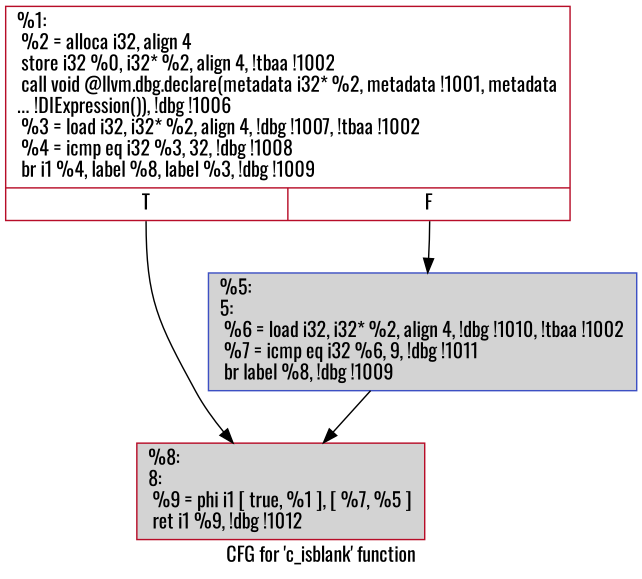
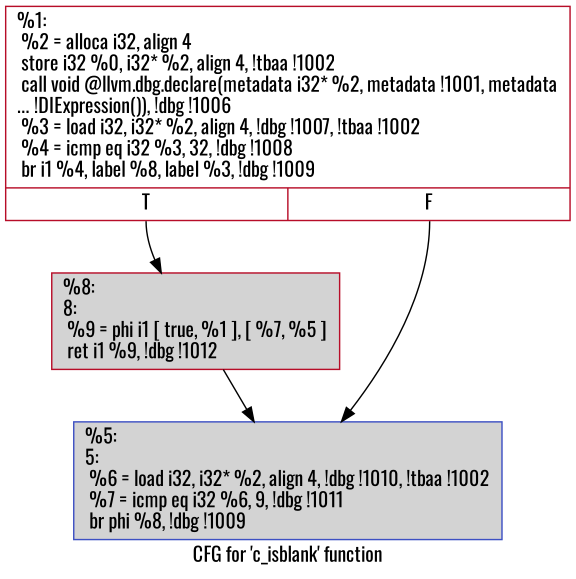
node "%5:": text "br label %8, !dbg !1009" -> "br phi %8, !dbg !1009"
edge "%5:" -> "%8:": reversed
